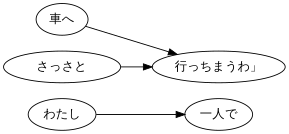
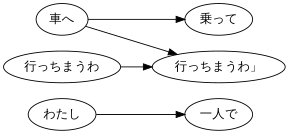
node "乗って": added
node "さっさと": label "さっさと" -> "行っちまうわ"
